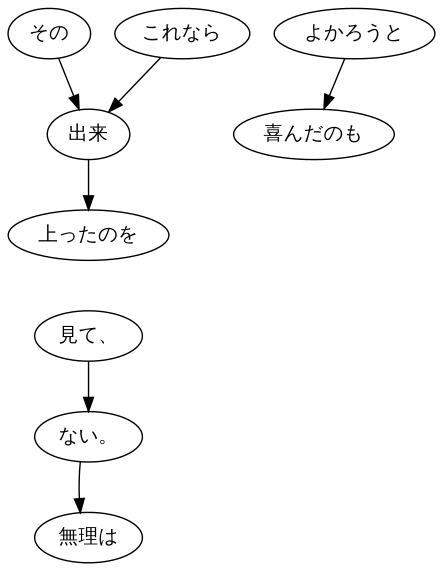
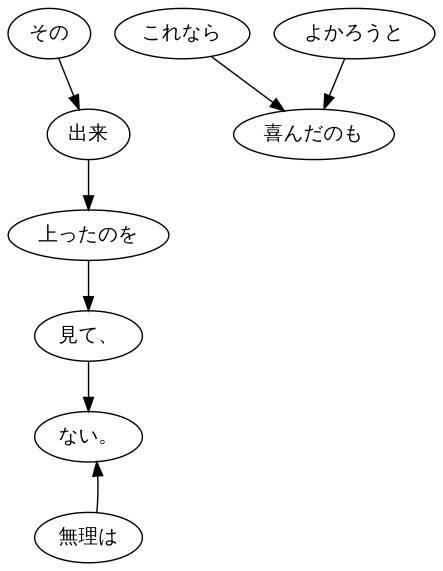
edge "これなら" -> "出来": now "これなら" -> "喜んだのも"
edge "上ったのを" -> "見て、": added
edge "ない。" -> "無理は": reversed
